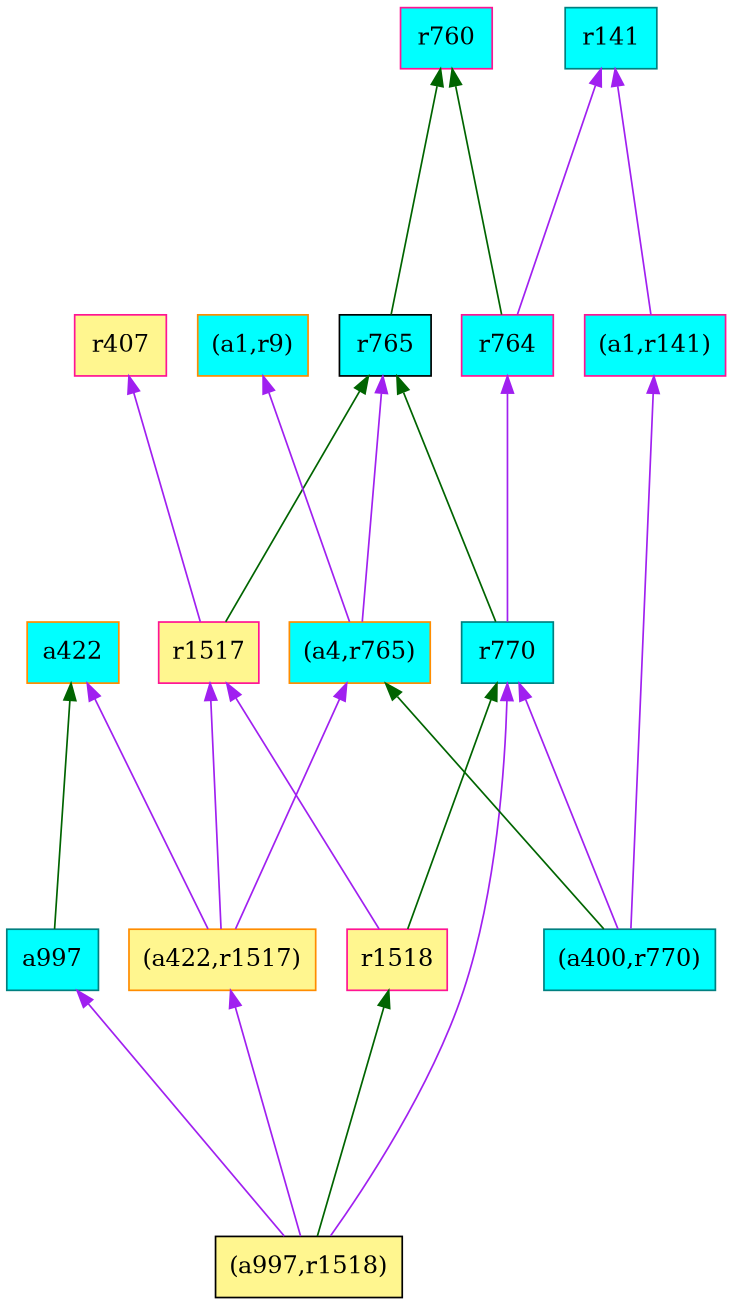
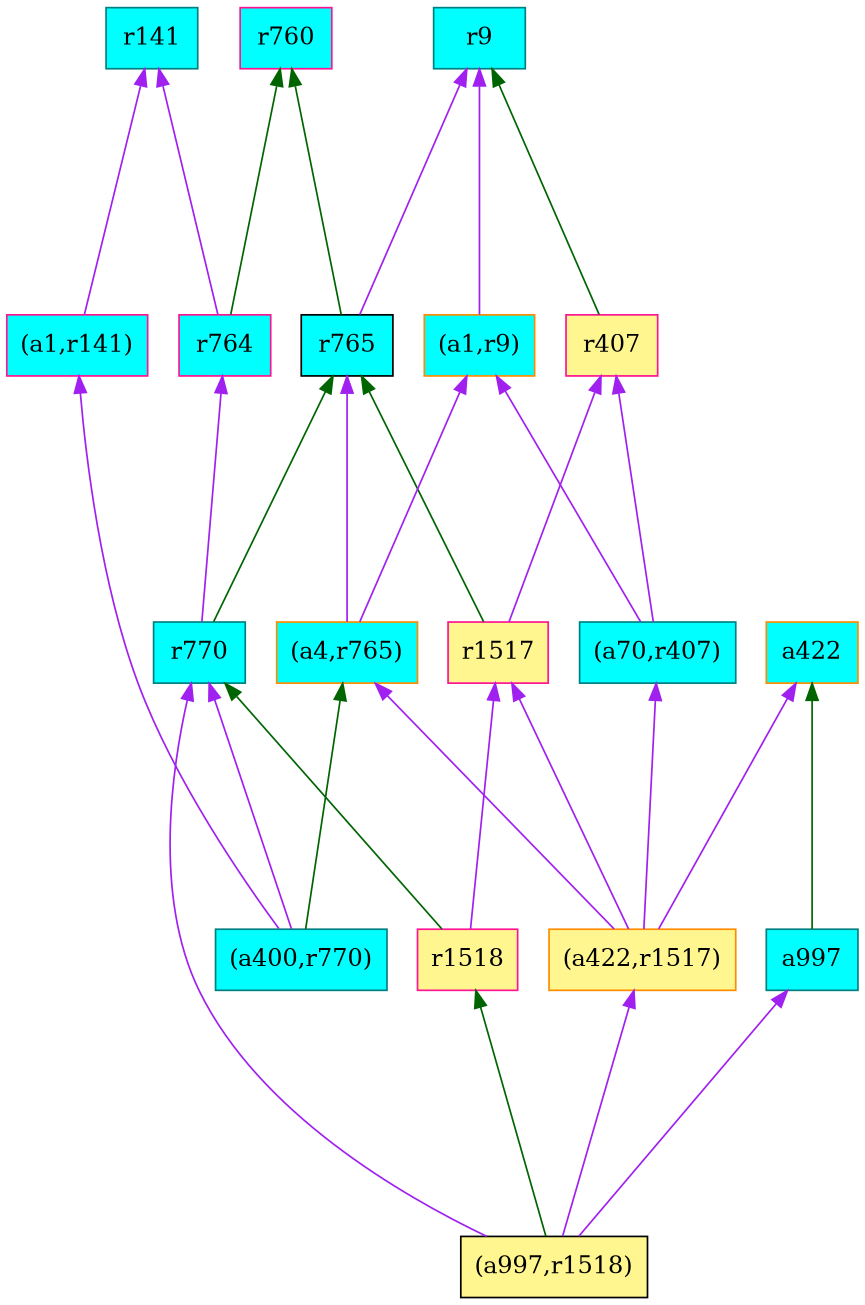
node "r9": added
node "(a70,r407)": added
